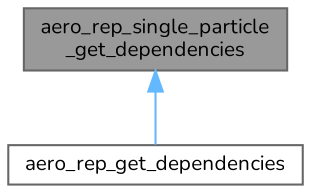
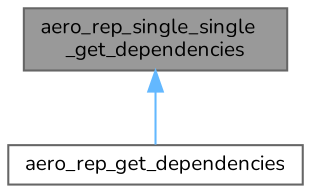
node "aero_rep_single_particle _get_dependencies": label "aero_rep_single_particle _get_dependencies" -> "aero_rep_single_single _get_dependencies"
